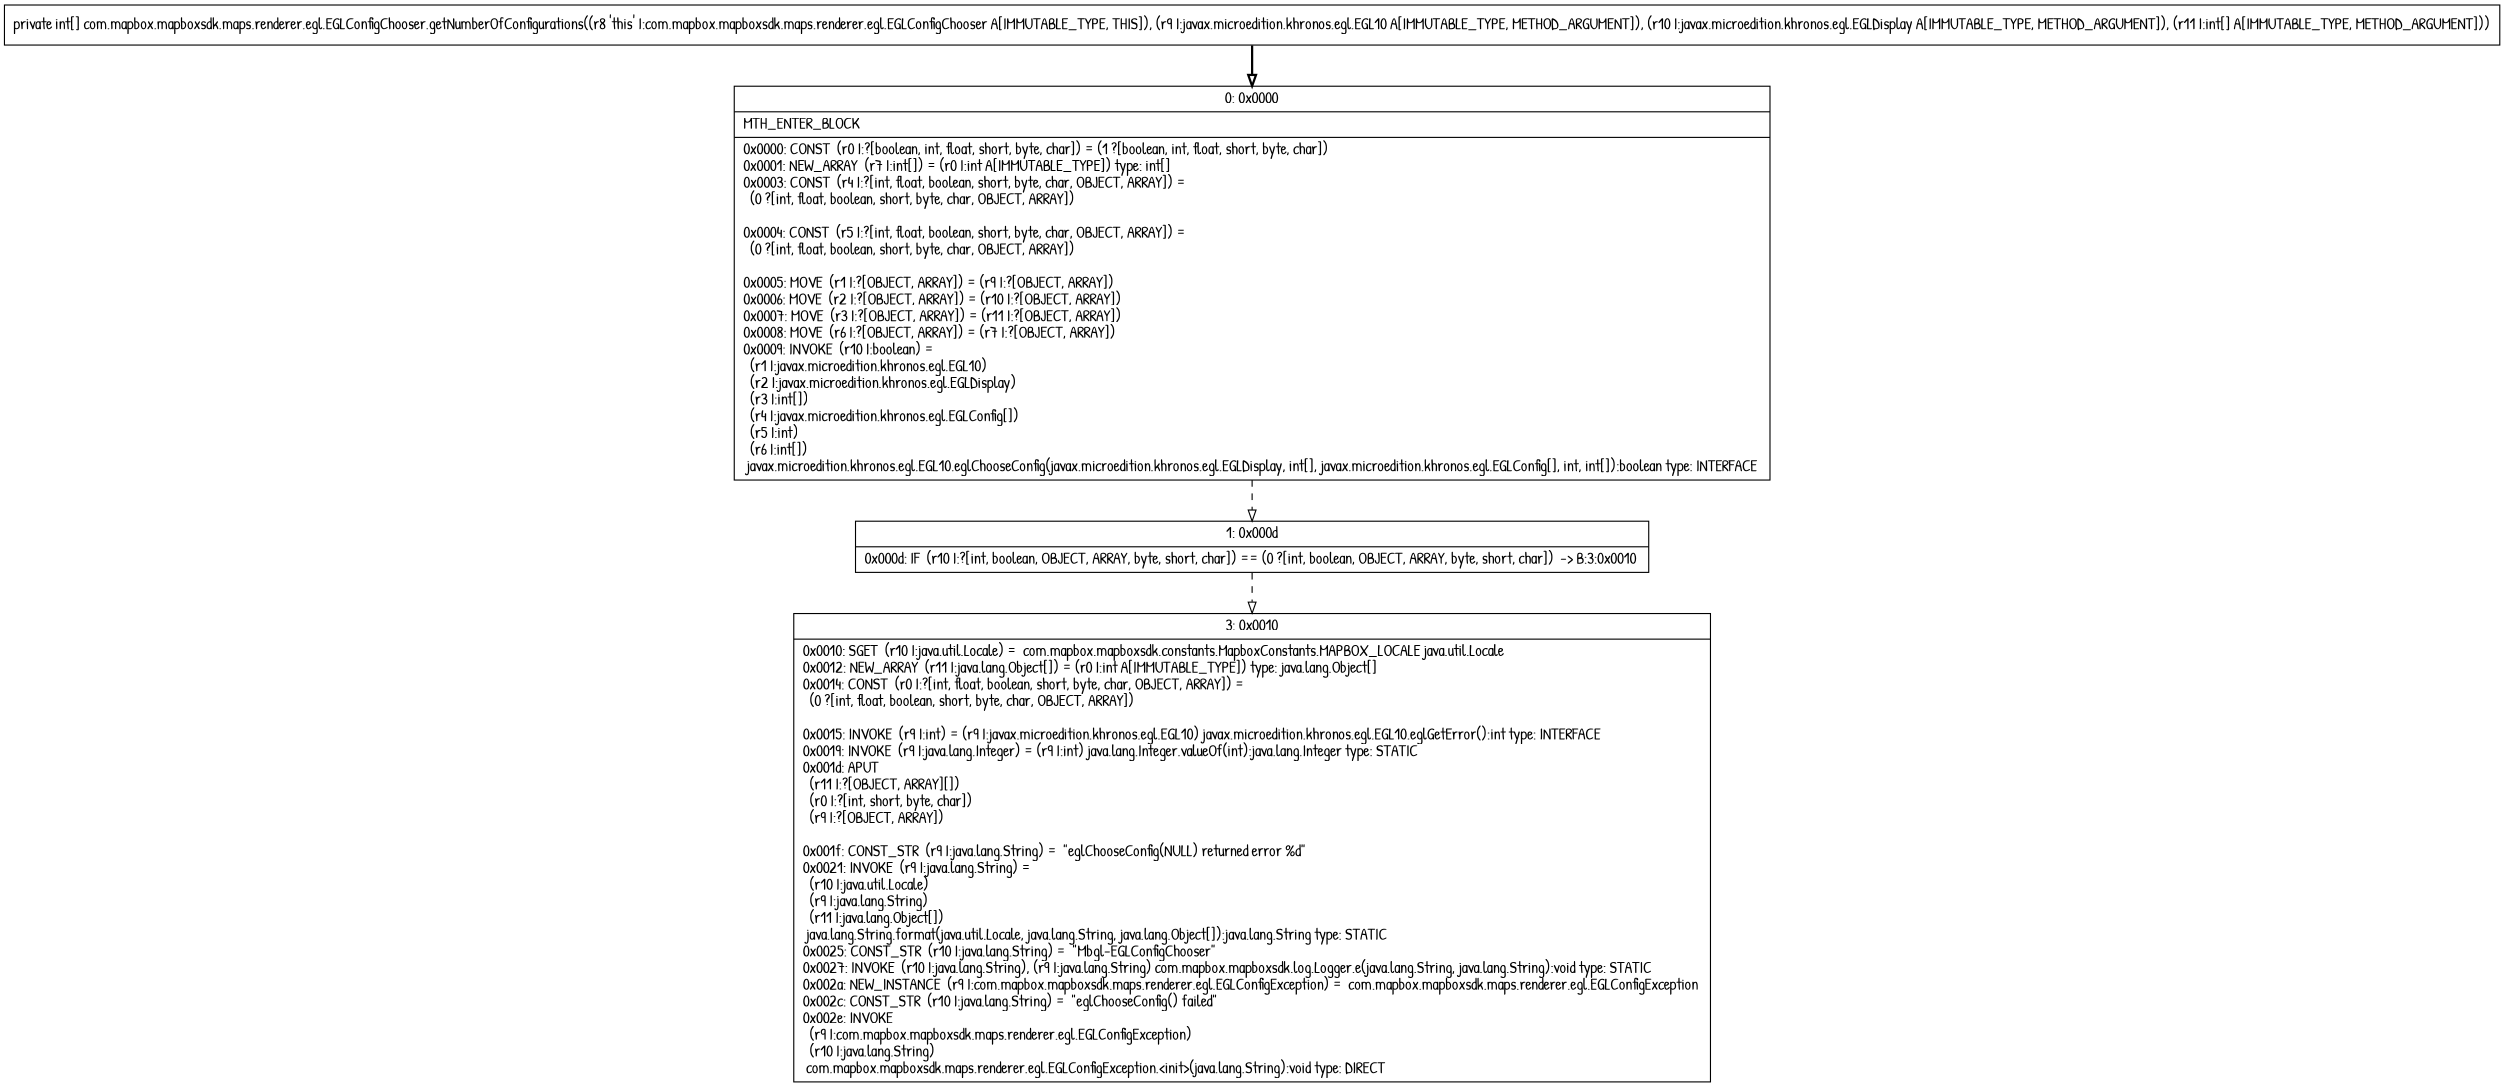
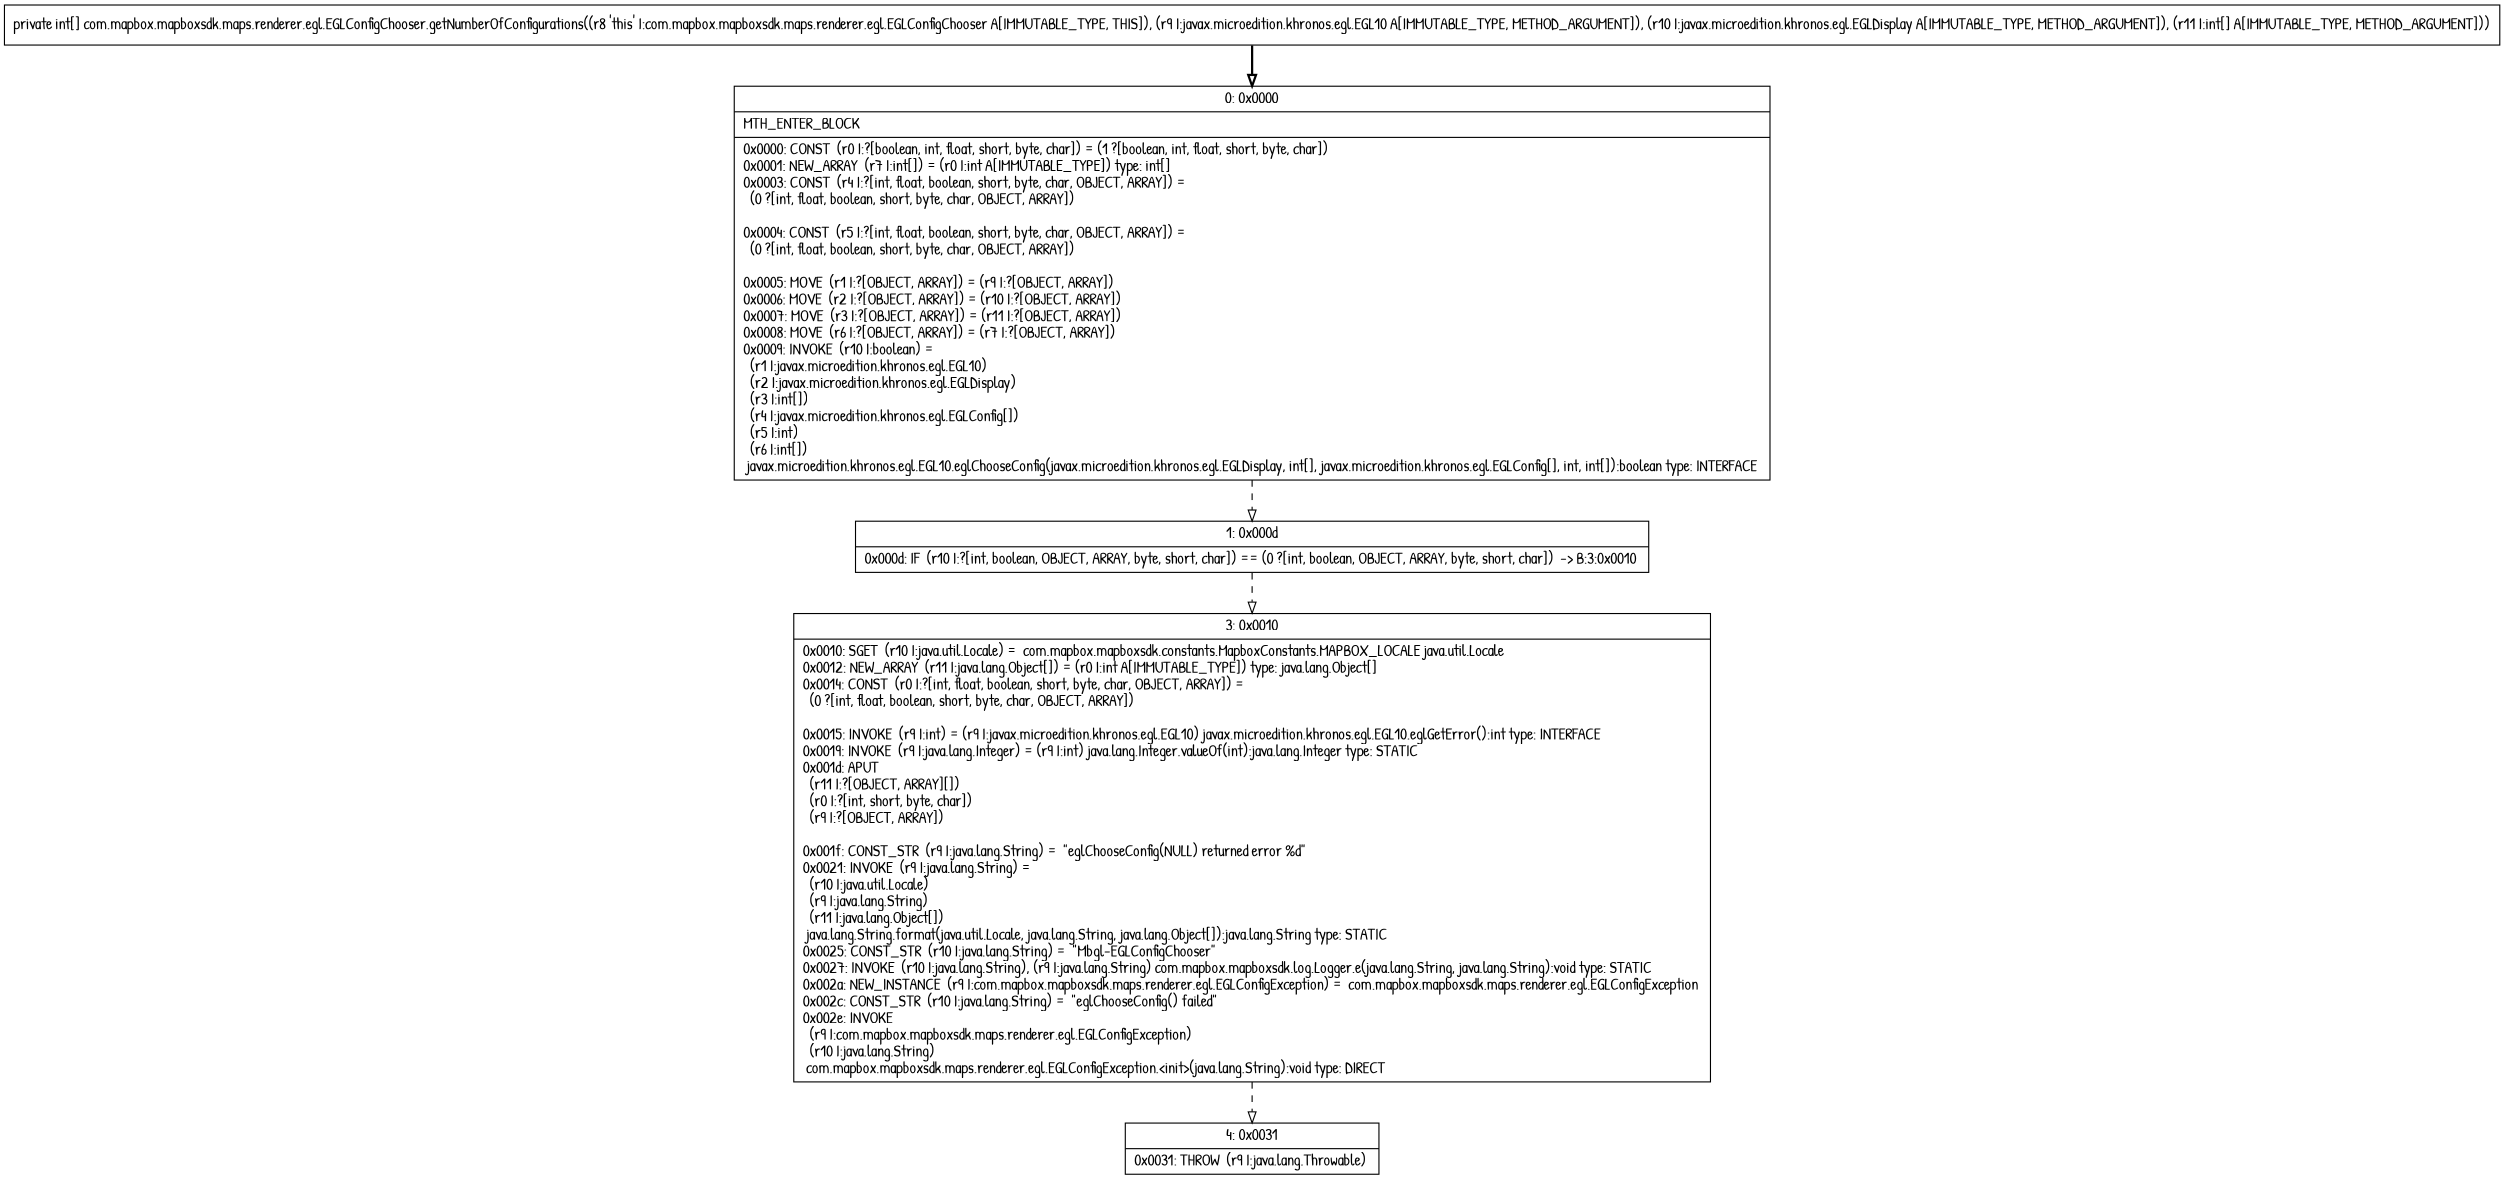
node "4: 0x0031": added
